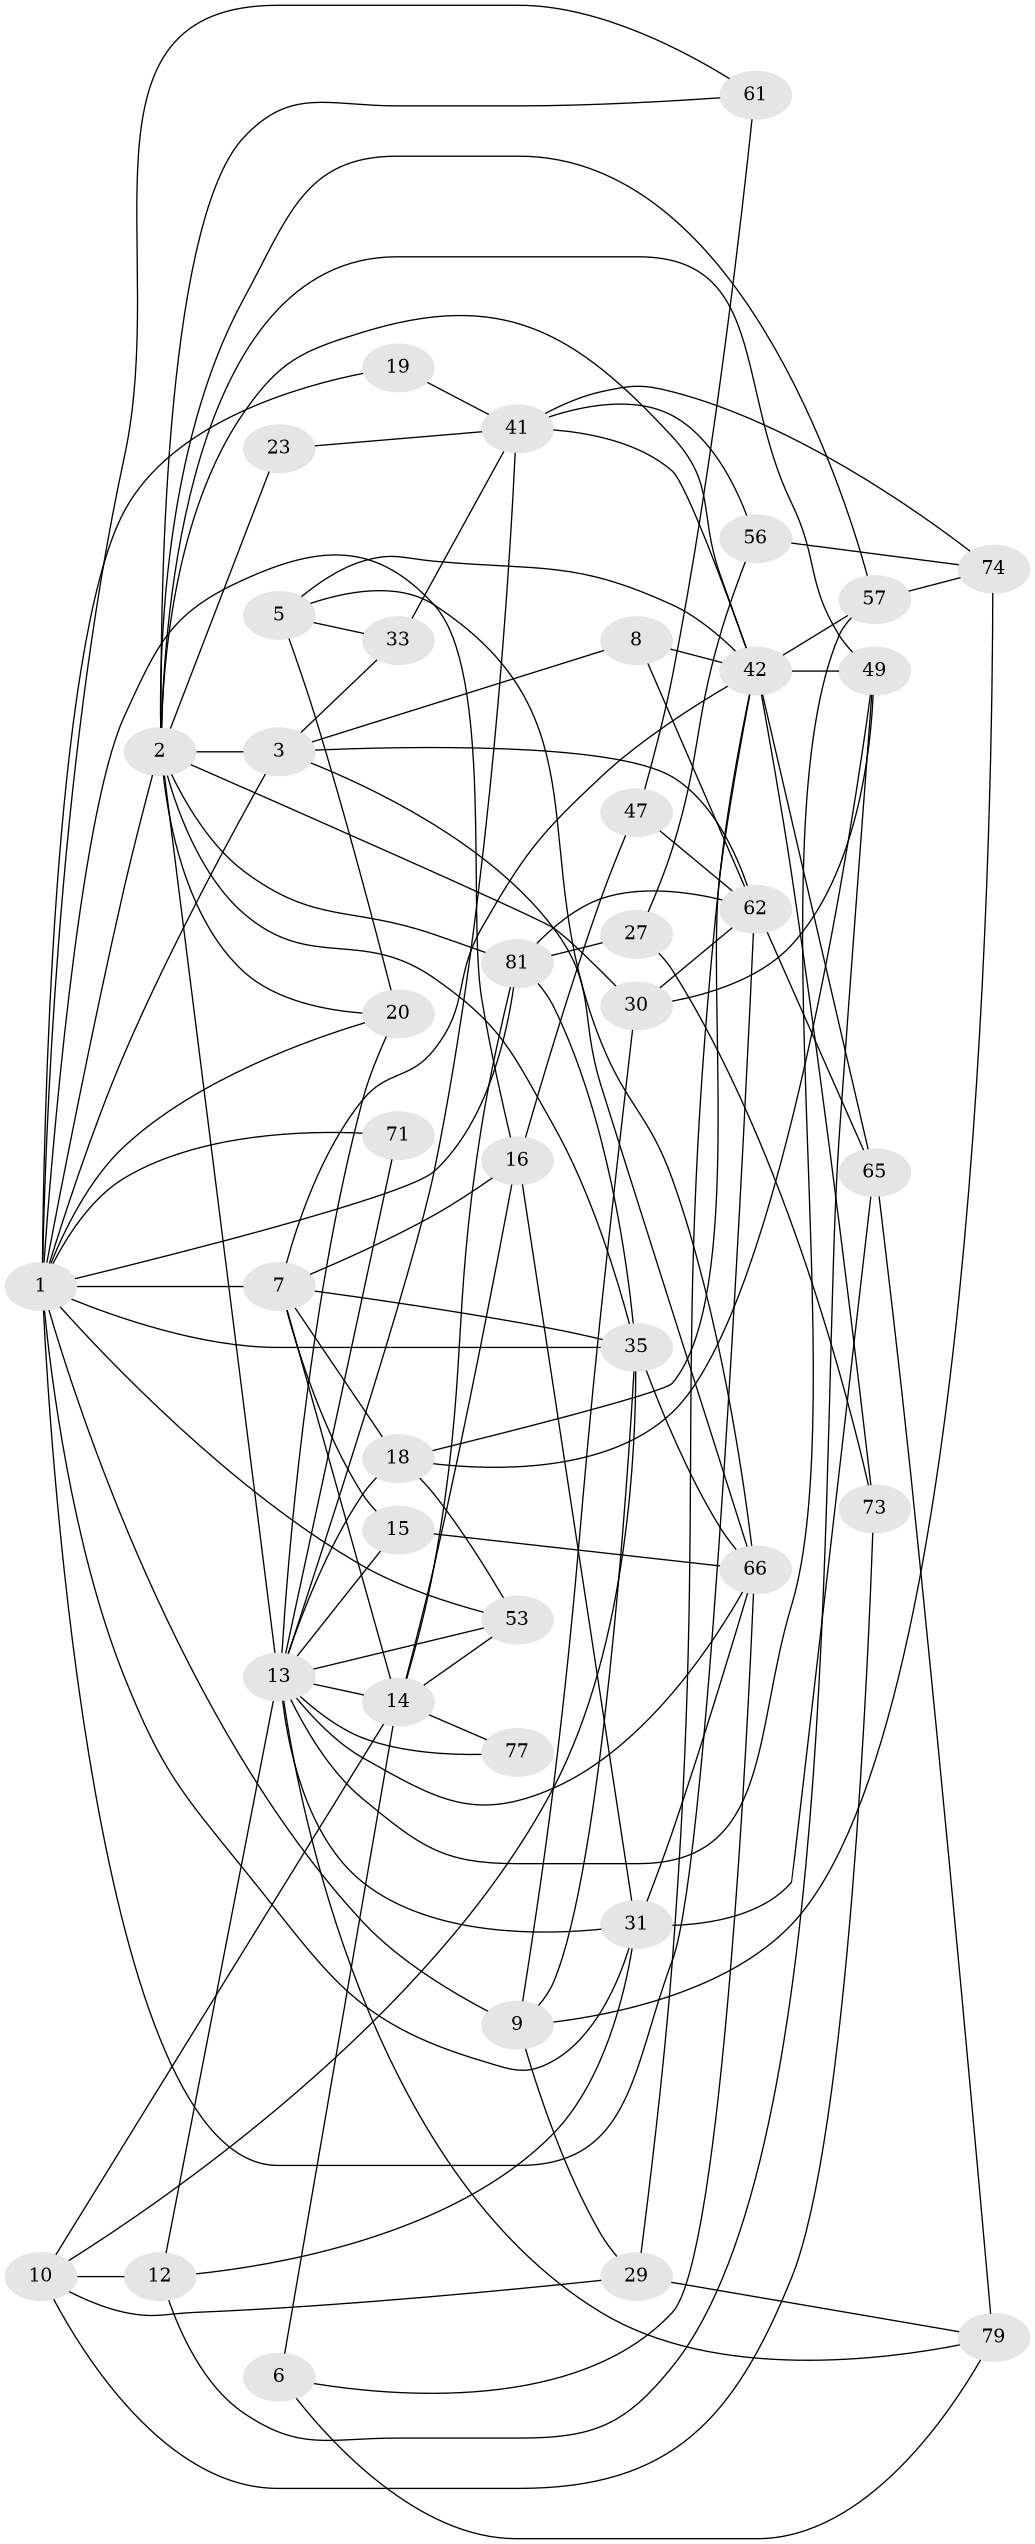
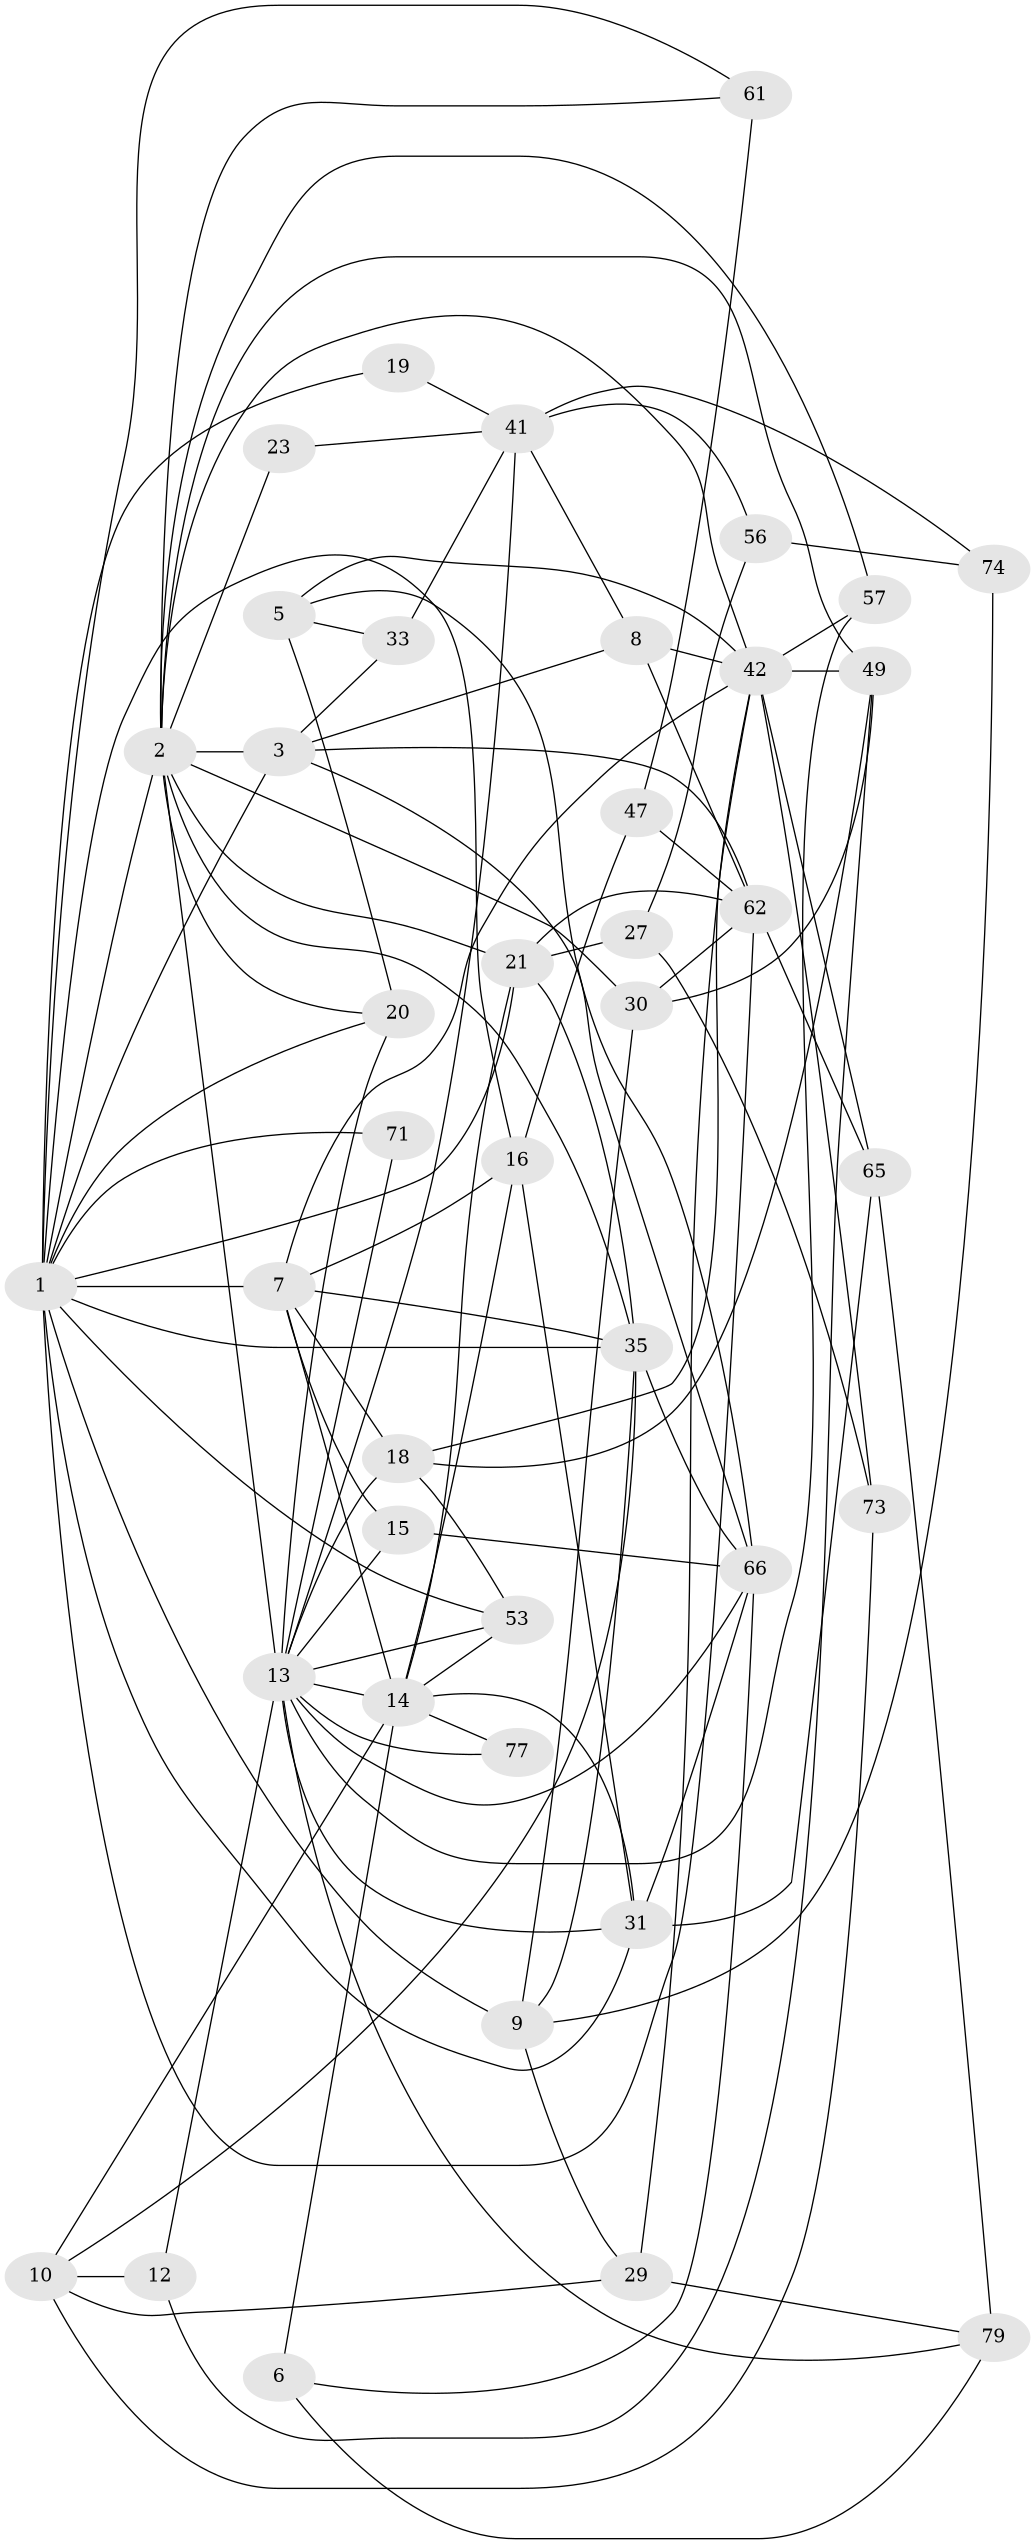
edge "41" -- "42": now "41" -- "8"
edge "74" -- "57": removed
node "81": label "81" -> "21"
edge "31" -- "12": now "31" -- "14"
